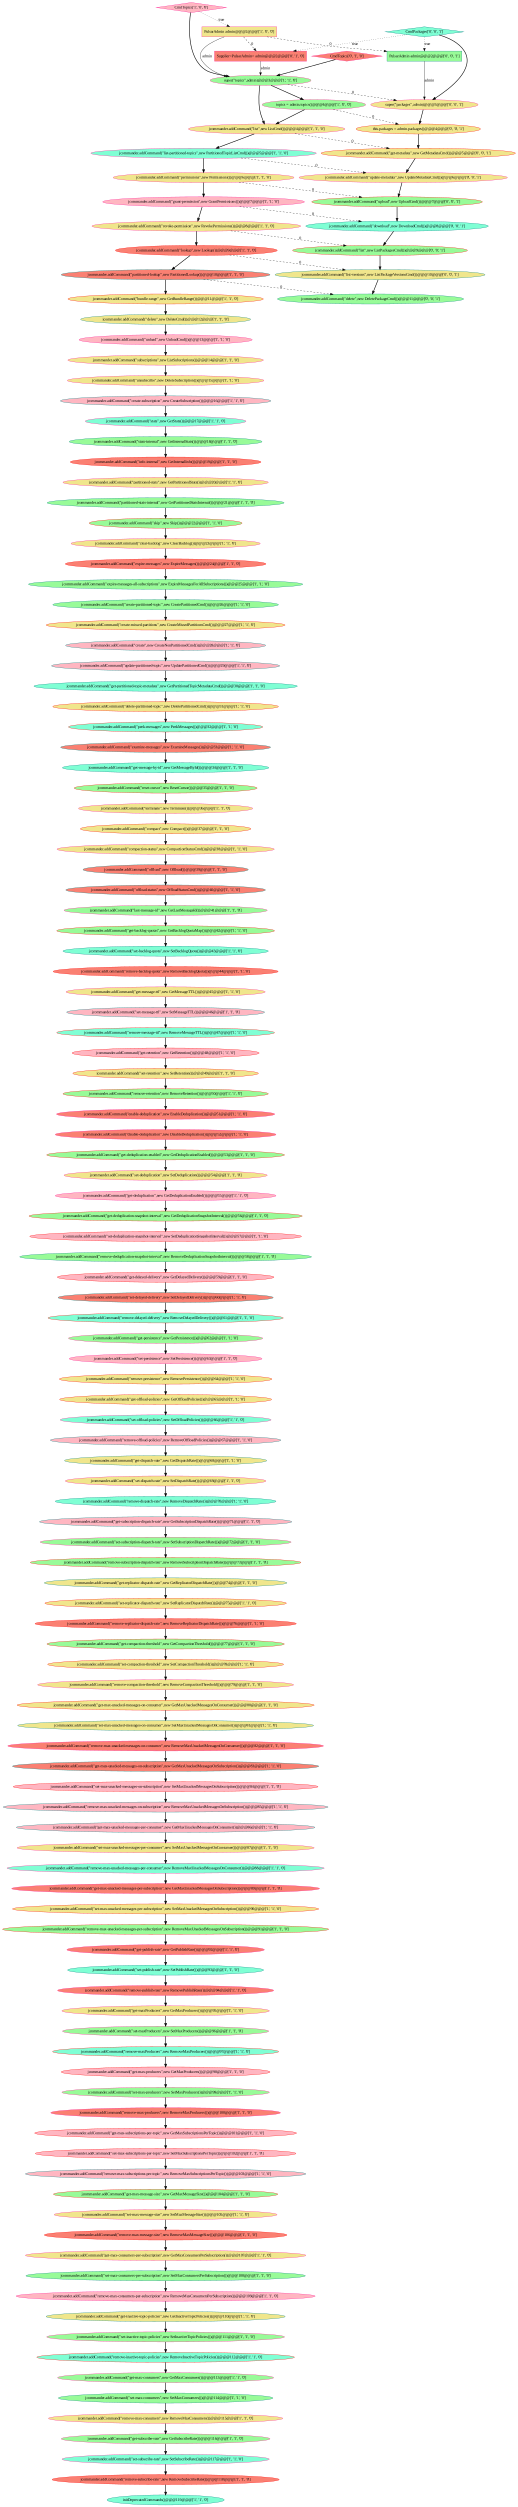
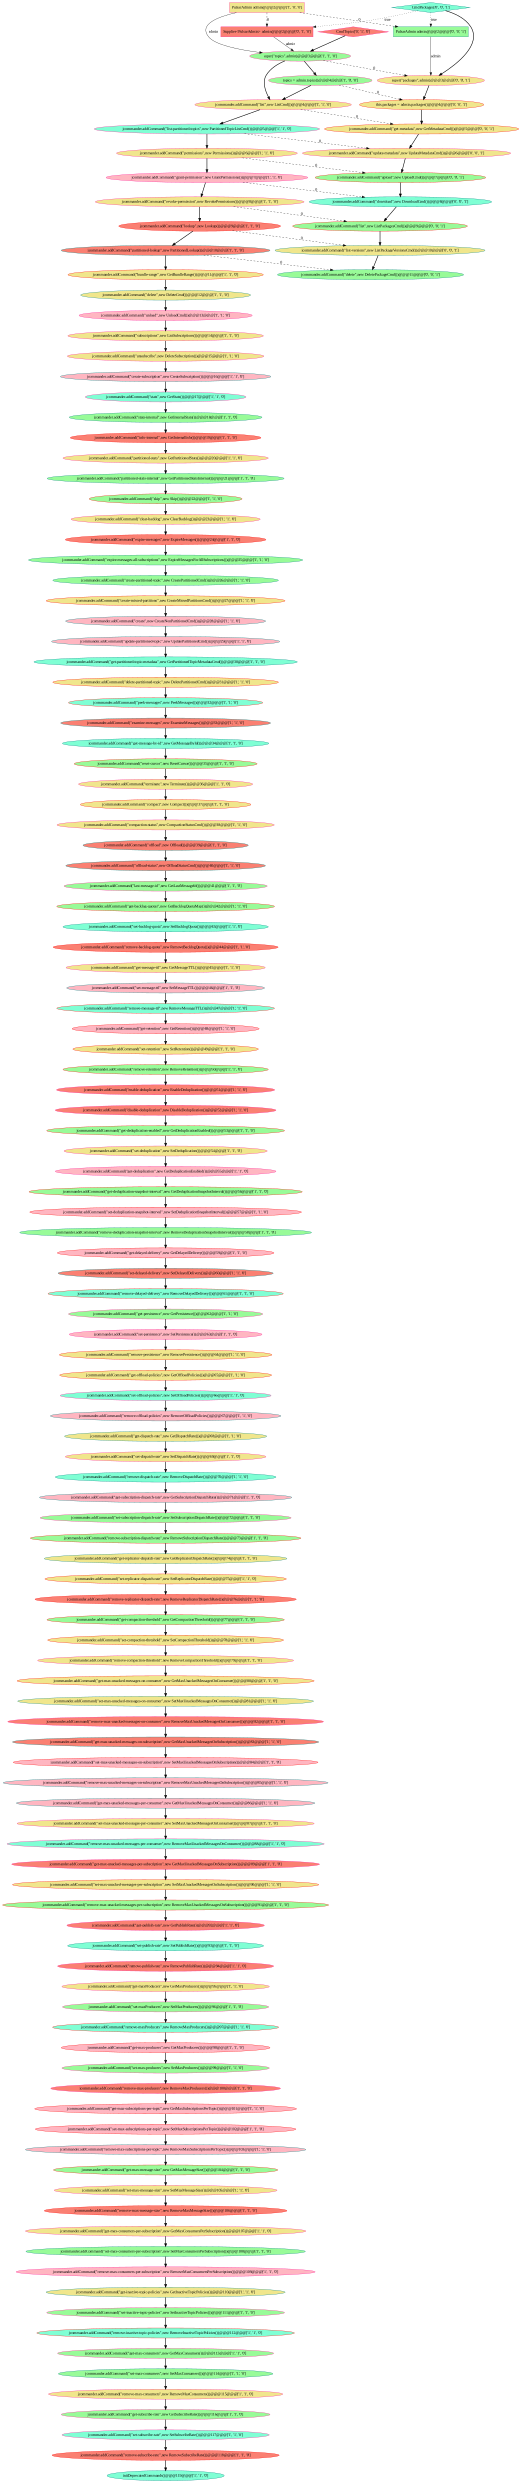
node "CmdTopics['1', '0', '0']": removed
